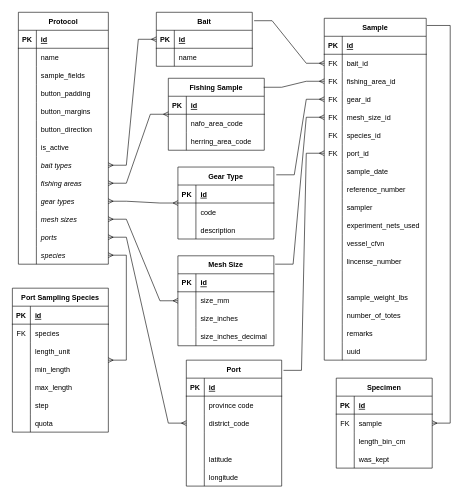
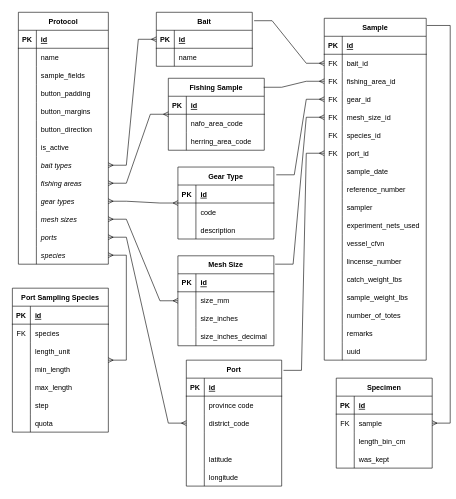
node "catch_weight_lbs": added
